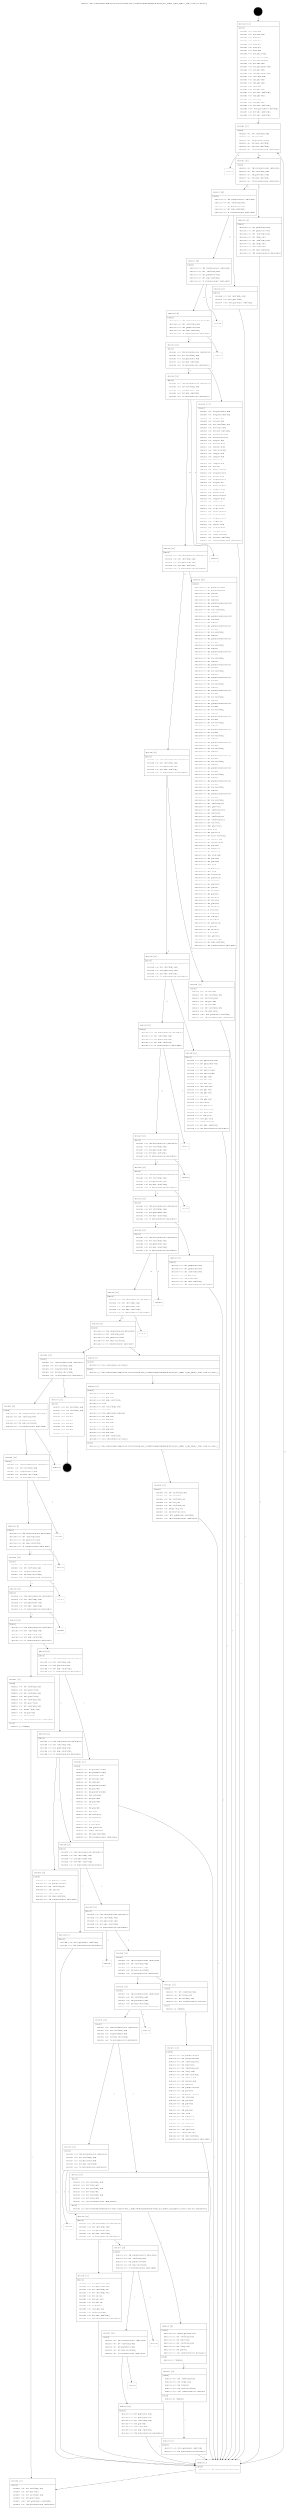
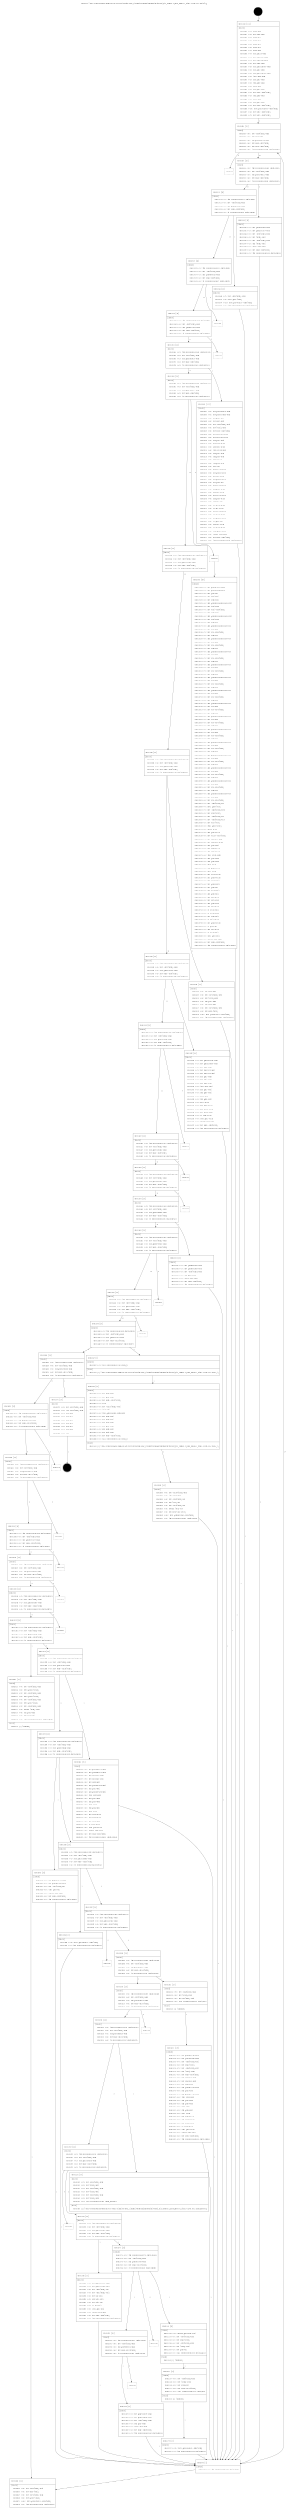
edge "0x40199c [28]" -> "0x401ceb [434]": now "0x401fe7" -> "0x401ceb [434]"
edge "0x40212c [30]" -> "0x40214a [29]": now "0x401c74 [28]" -> "0x40214a [29]"
